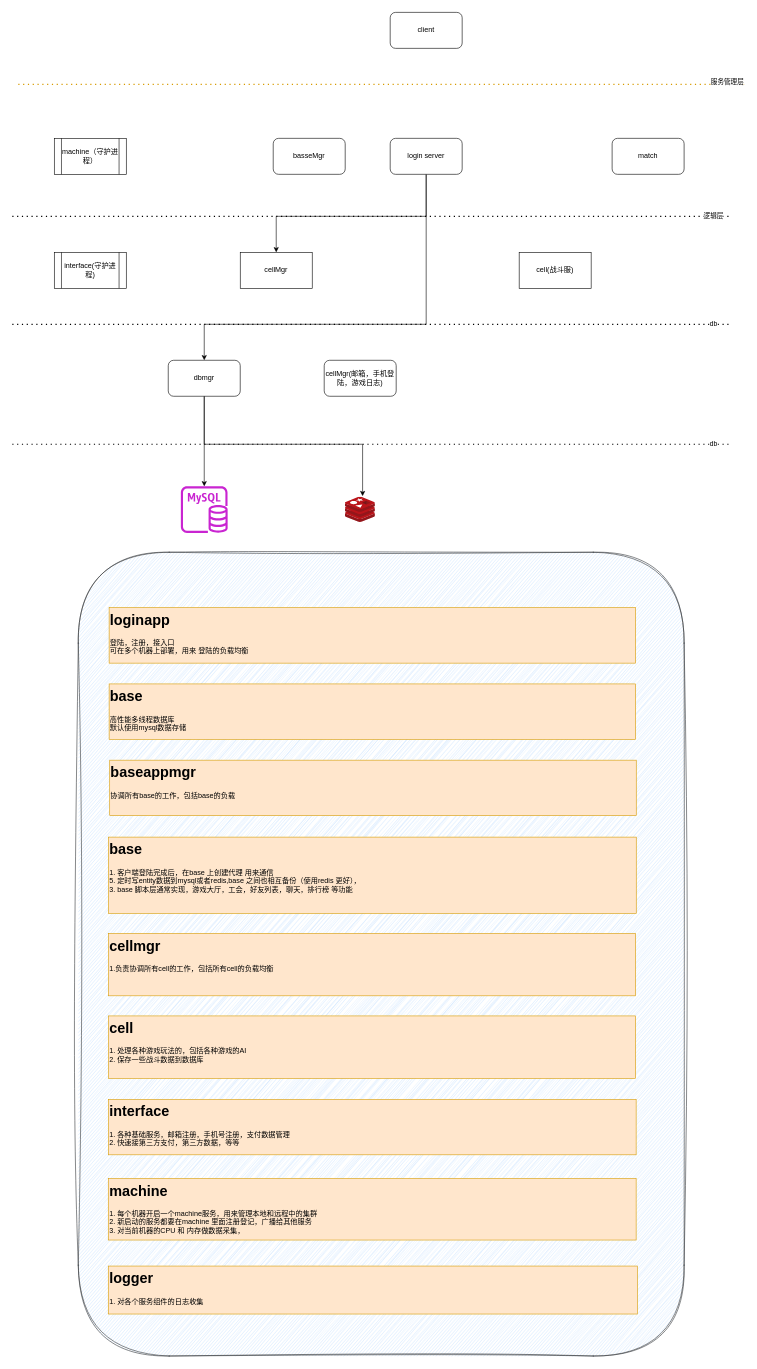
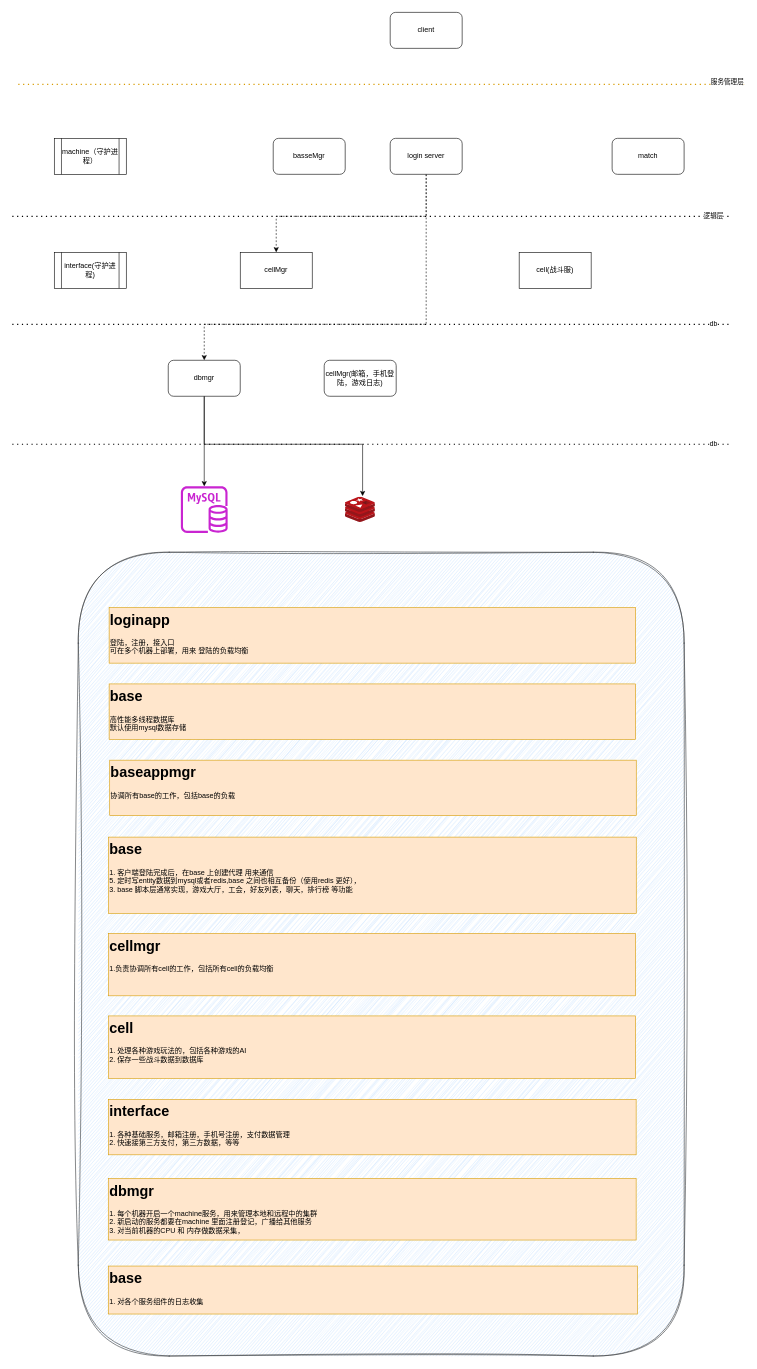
edge "login server" -> "cellMgr": style solid -> dashed
edge "login server" -> "dbmgr": style solid -> dashed
node "machine 1. 每个机器开启一个machine服务，用来管理本地和远程中的集群 2. 新启动的服务都要在machine 里面注册登记，广播给其他服务 3. 对当前机器的CPU 和 内存做数据采集，": label "machine 1. 每个机器开启一个machine服务，用来管理本地和远程中的集群 2. 新启动的服务都要在machine 里面注册登记，广播给其他服务 3. 对当前机器的CPU 和 内存做数据采集，" -> "dbmgr 1. 每个机器开启一个machine服务，用来管理本地和远程中的集群 2. 新启动的服务都要在machine 里面注册登记，广播给其他服务 3. 对当前机器的CPU 和 内存做数据采集，"
node "logger 1. 对各个服务组件的日志收集": label "logger 1. 对各个服务组件的日志收集" -> "base 1. 对各个服务组件的日志收集"
